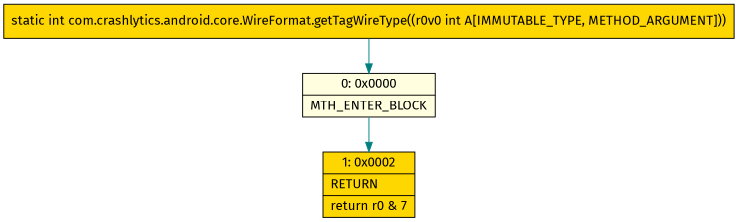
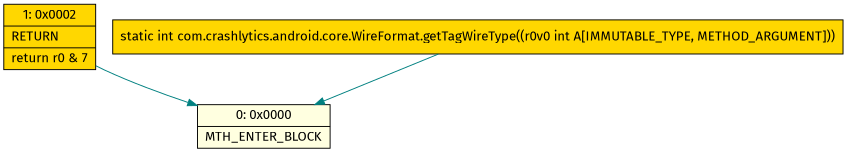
edge "0: 0x0000" -> "1: 0x0002": reversed
